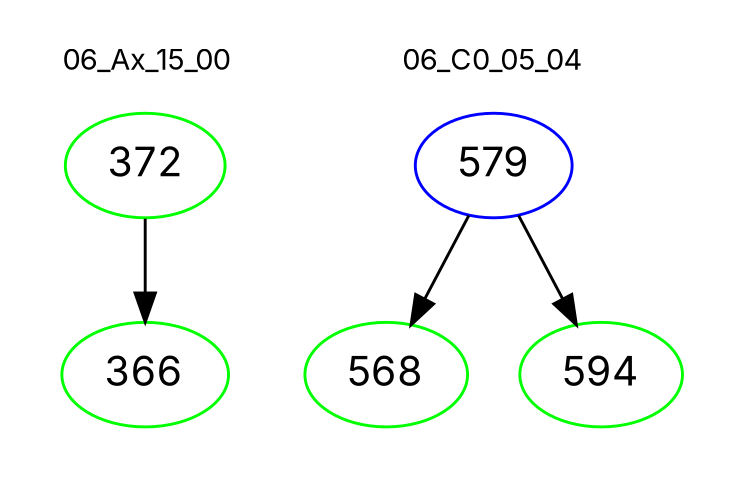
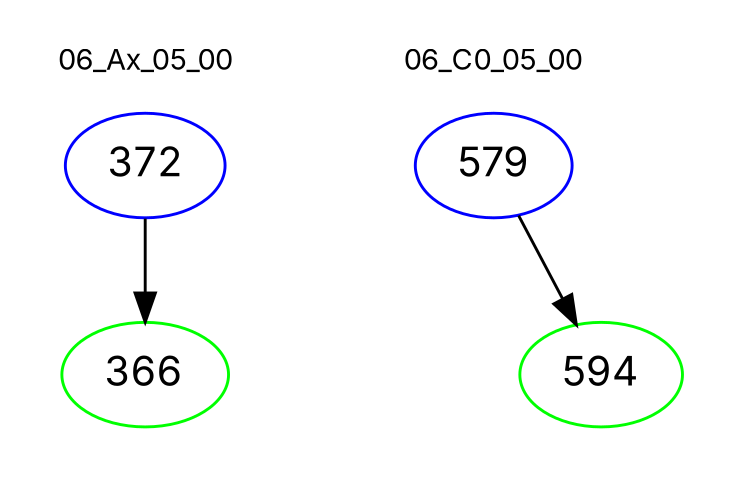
cluster "06_Ax_15_00": label "06_Ax_15_00" -> "06_Ax_05_00"
cluster "06_C0_05_04": label "06_C0_05_04" -> "06_C0_05_00"
node "372": color green -> blue
node "568": removed
